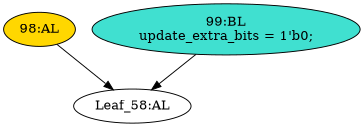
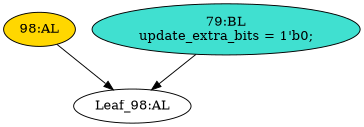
node "99:BL update_extra_bits = 1'b0;": label "99:BL update_extra_bits = 1'b0;" -> "79:BL update_extra_bits = 1'b0;"
node "Leaf_58:AL": label "Leaf_58:AL" -> "Leaf_98:AL"
